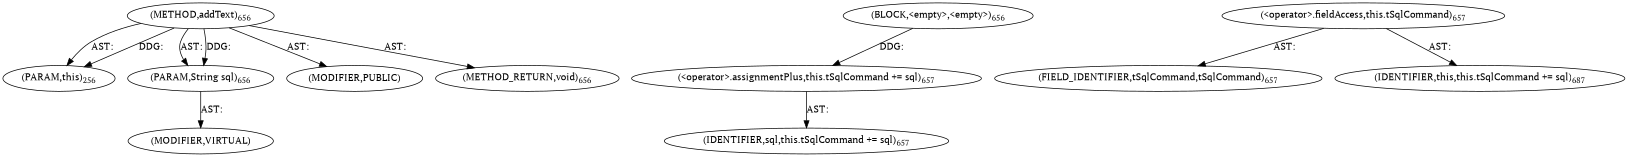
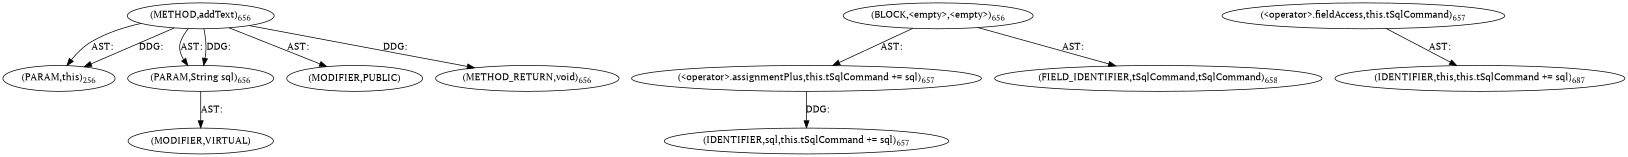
edge "(<operator>.fieldAccess,this.tSqlCommand)" -> "(FIELD_IDENTIFIER,tSqlCommand,tSqlCommand)": now "(BLOCK,<empty>,<empty>)" -> "(FIELD_IDENTIFIER,tSqlCommand,tSqlCommand)"
edge "(METHOD,addText)" -> "(METHOD_RETURN,void)": label "AST: " -> "DDG: "
edge "(BLOCK,<empty>,<empty>)" -> "(<operator>.assignmentPlus,this.tSqlCommand += sql)": label "DDG: " -> "AST: "
node "(FIELD_IDENTIFIER,tSqlCommand,tSqlCommand)": text "657" -> "658"
edge "(<operator>.assignmentPlus,this.tSqlCommand += sql)" -> "(IDENTIFIER,sql,this.tSqlCommand += sql)": label "AST: " -> "DDG: "
